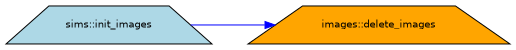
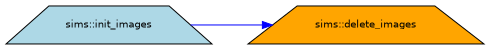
node "images::delete_images": label "images::delete_images" -> "sims::delete_images"
